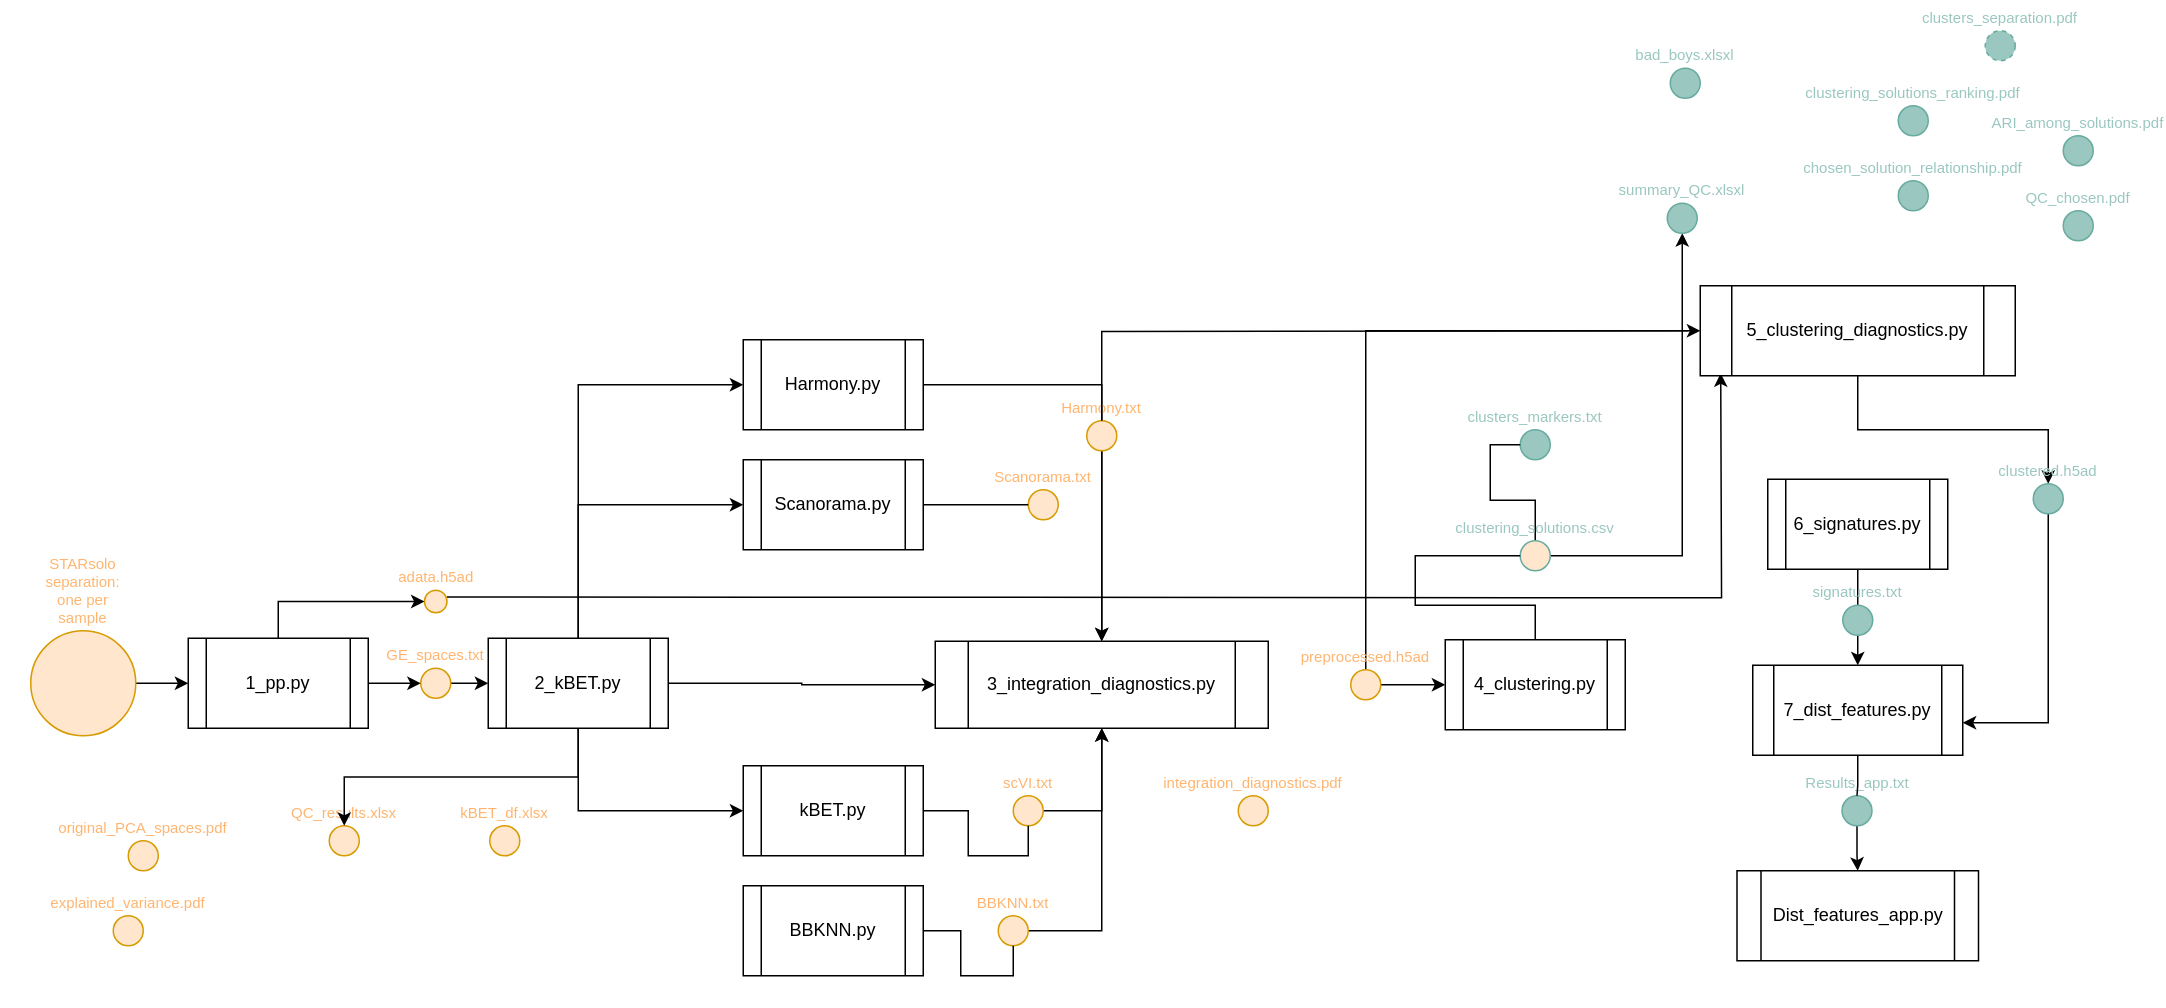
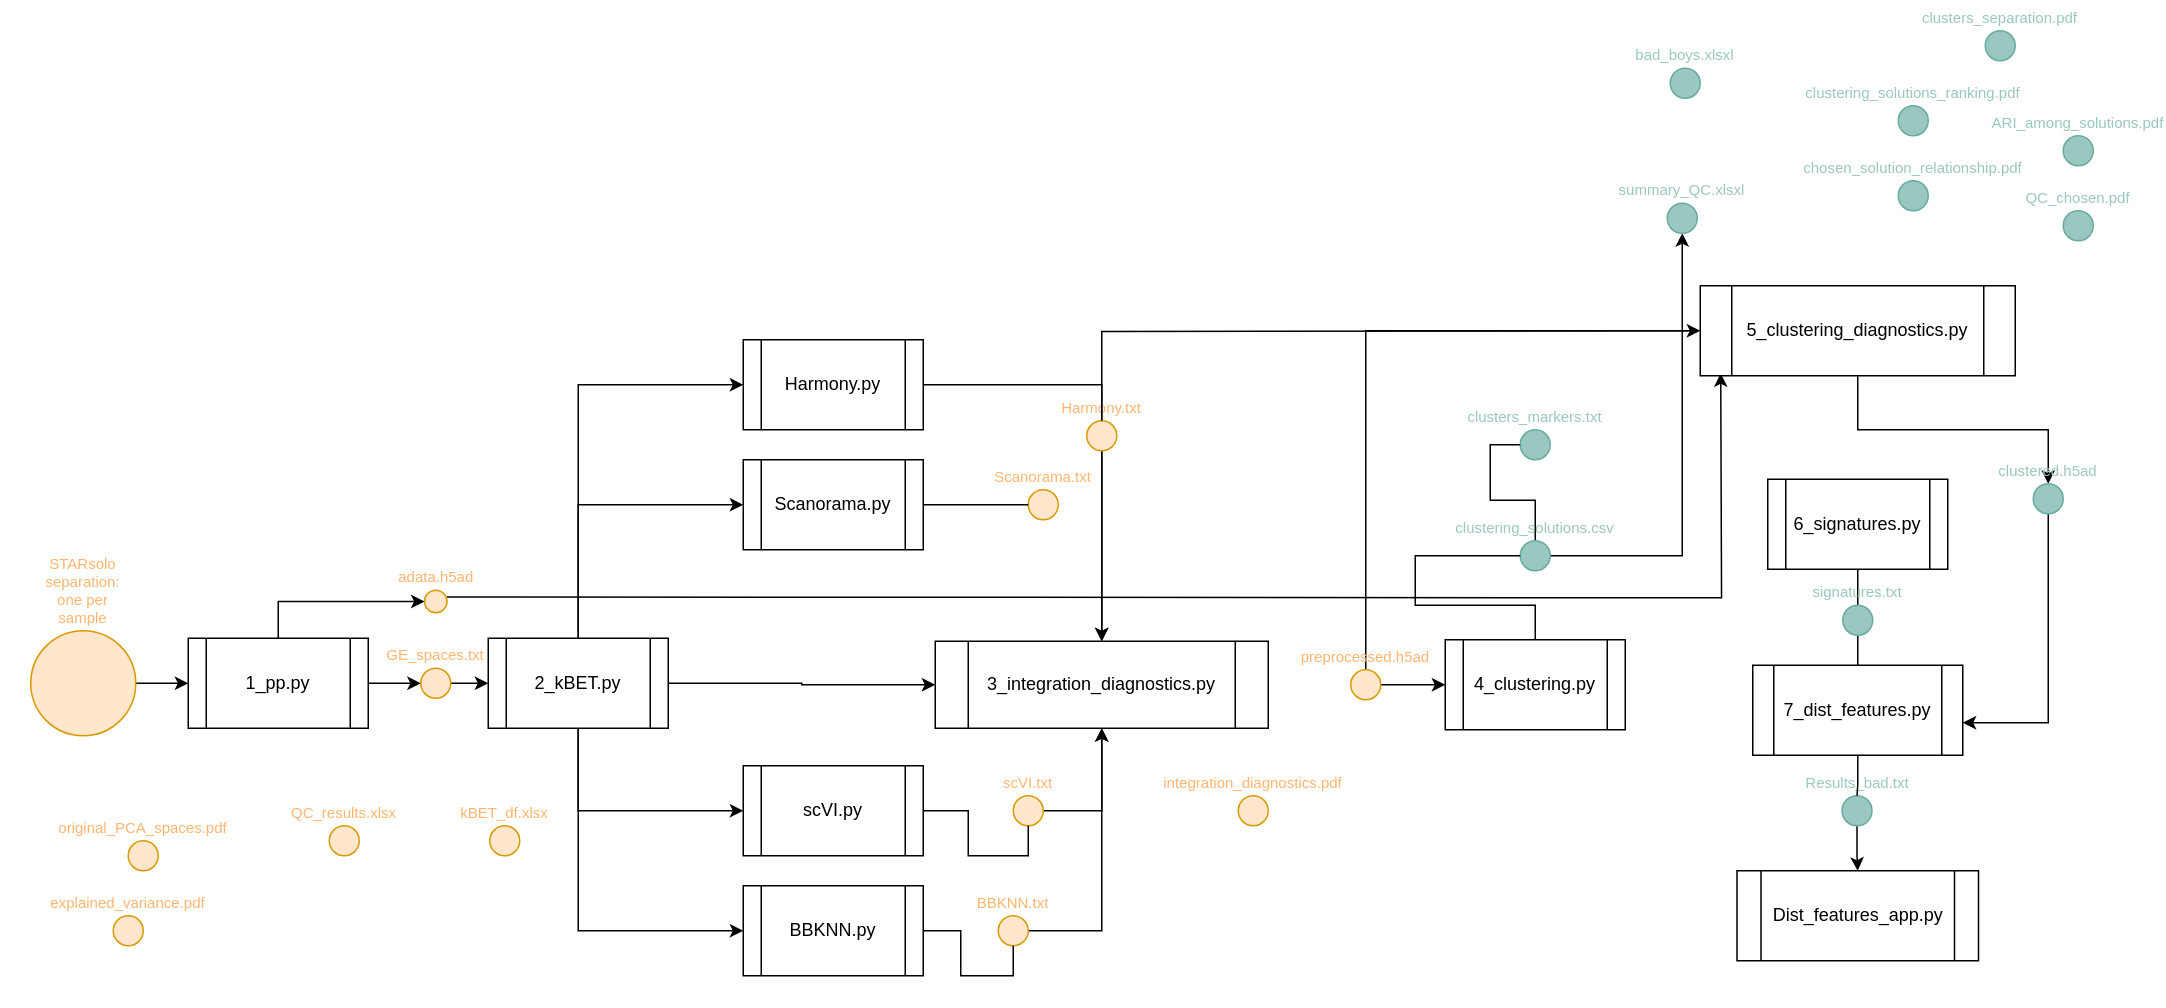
node "clusters_separation.pdf": style dashed -> solid
node "clustering_solutions.csv": fillcolor #ffe6cc -> #9ac7bf
edge "6_signatures.py" -> "7_dist_features.py": arrowhead classic -> none
node "Results_app.txt": label "Results_app.txt" -> "Results_bad.txt"
edge "2_kBET.py" -> "QC_results.xlsx": now "2_kBET.py" -> "BBKNN.py"
node "kBET.py": label "kBET.py" -> "scVI.py"
